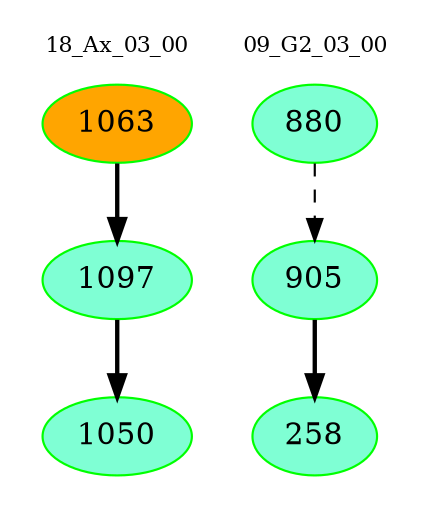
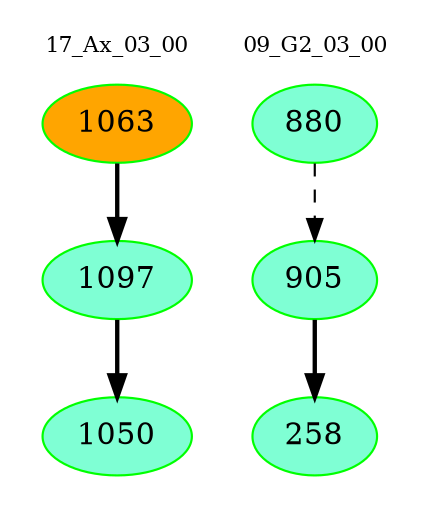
cluster "18_Ax_03_00": label "18_Ax_03_00" -> "17_Ax_03_00"
